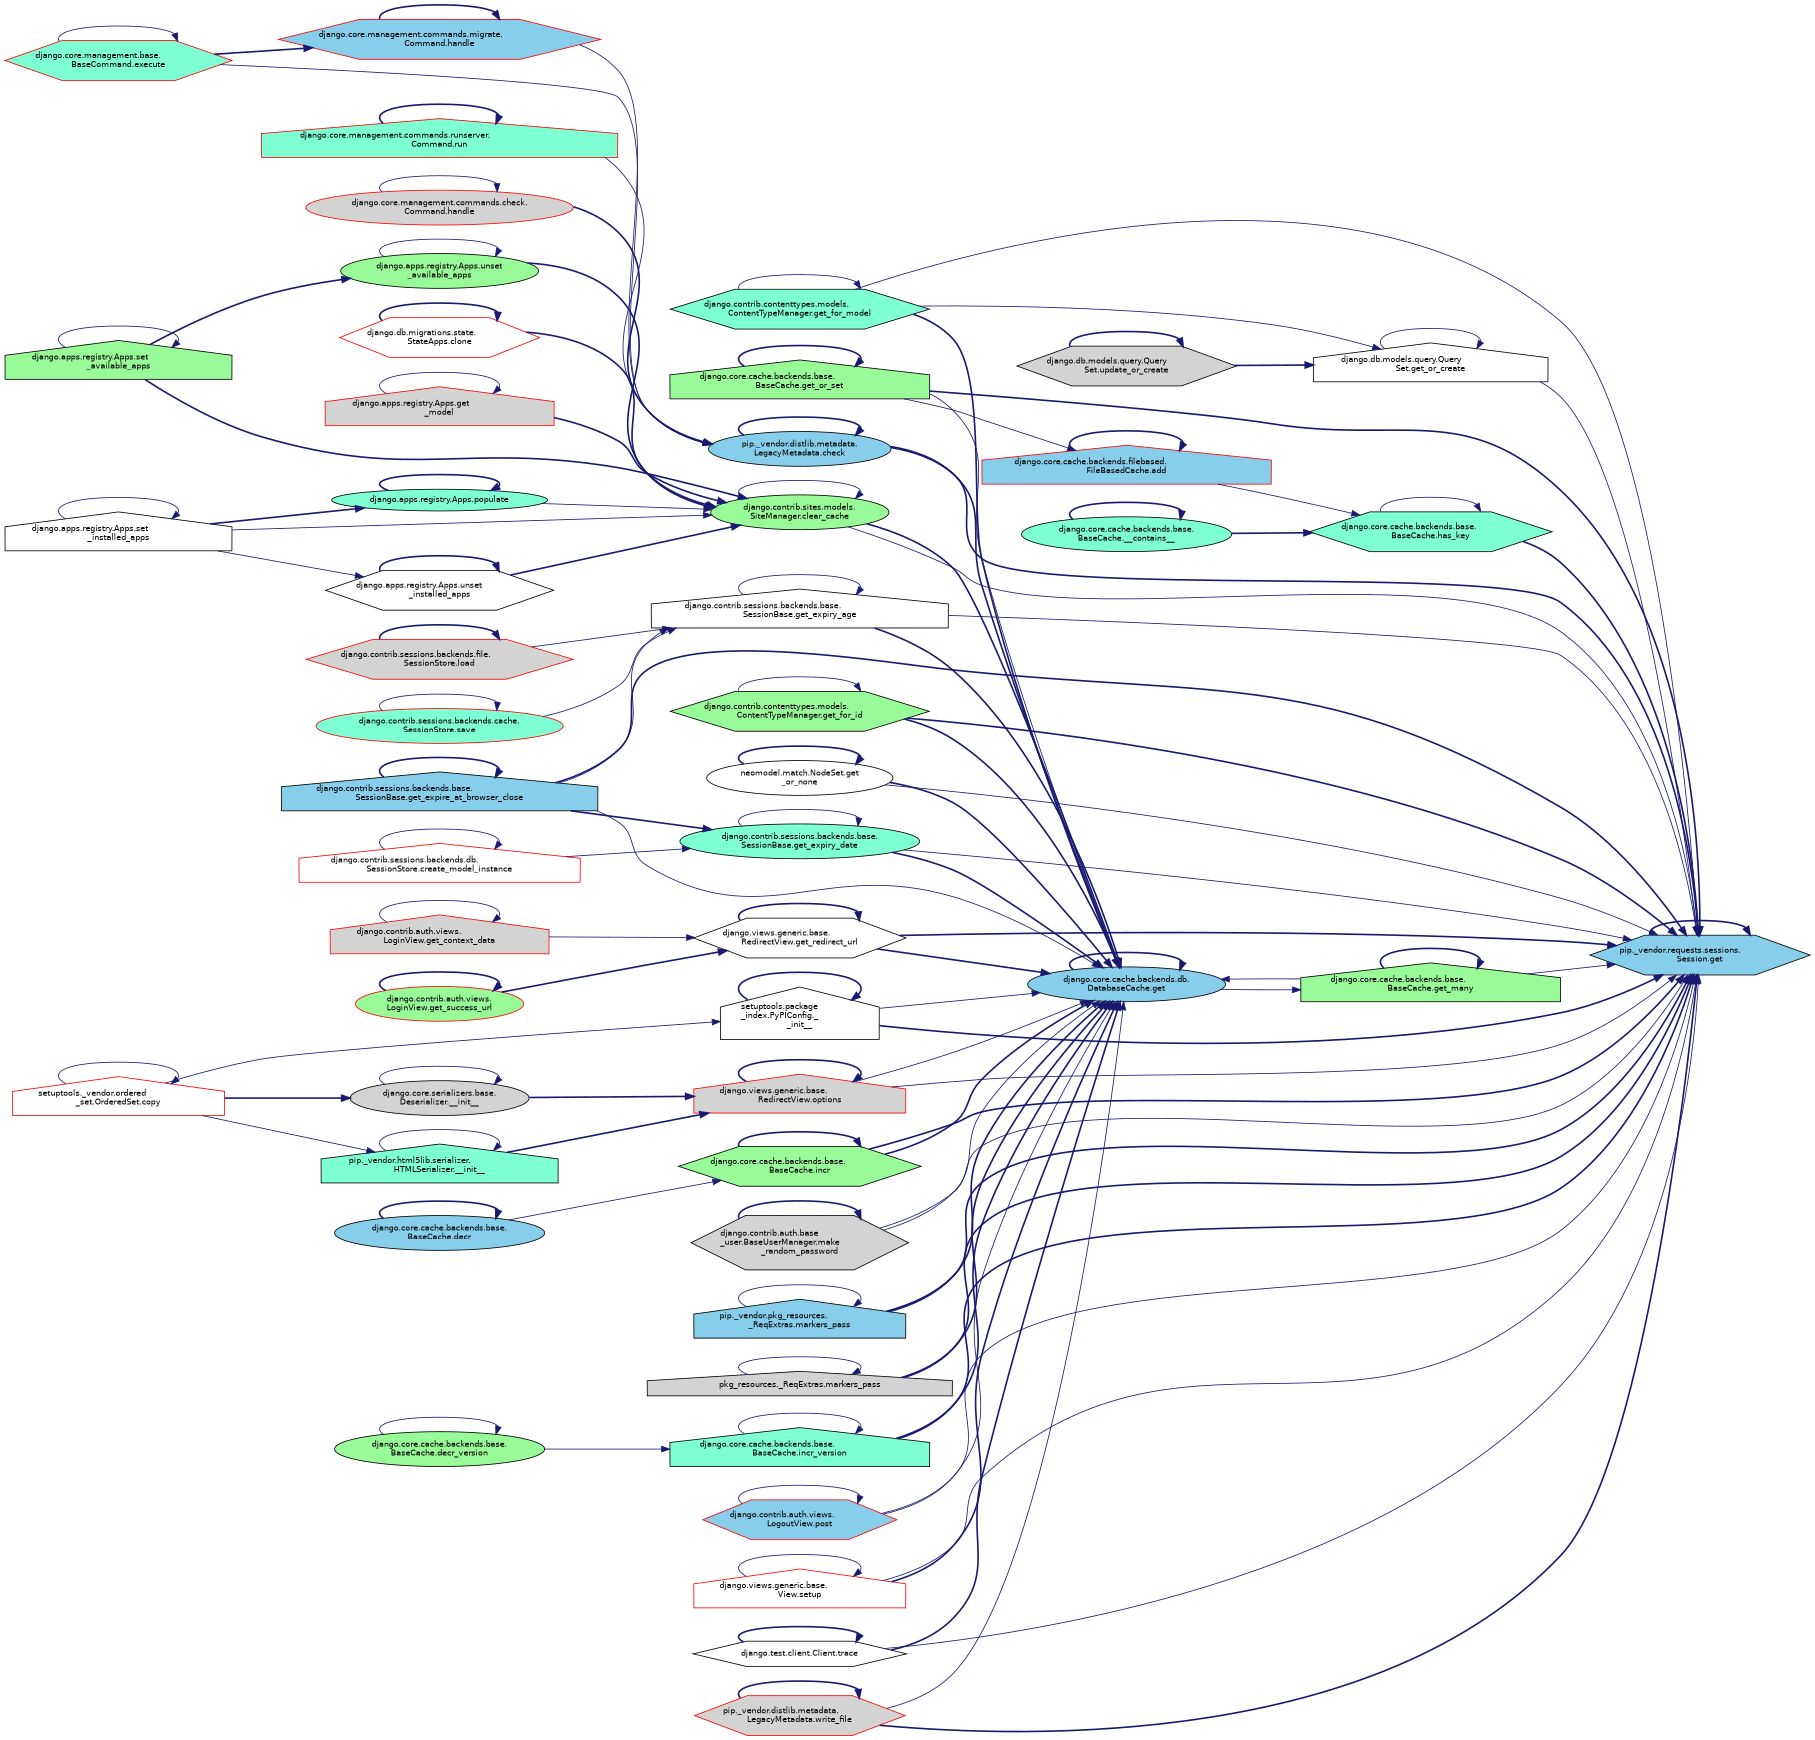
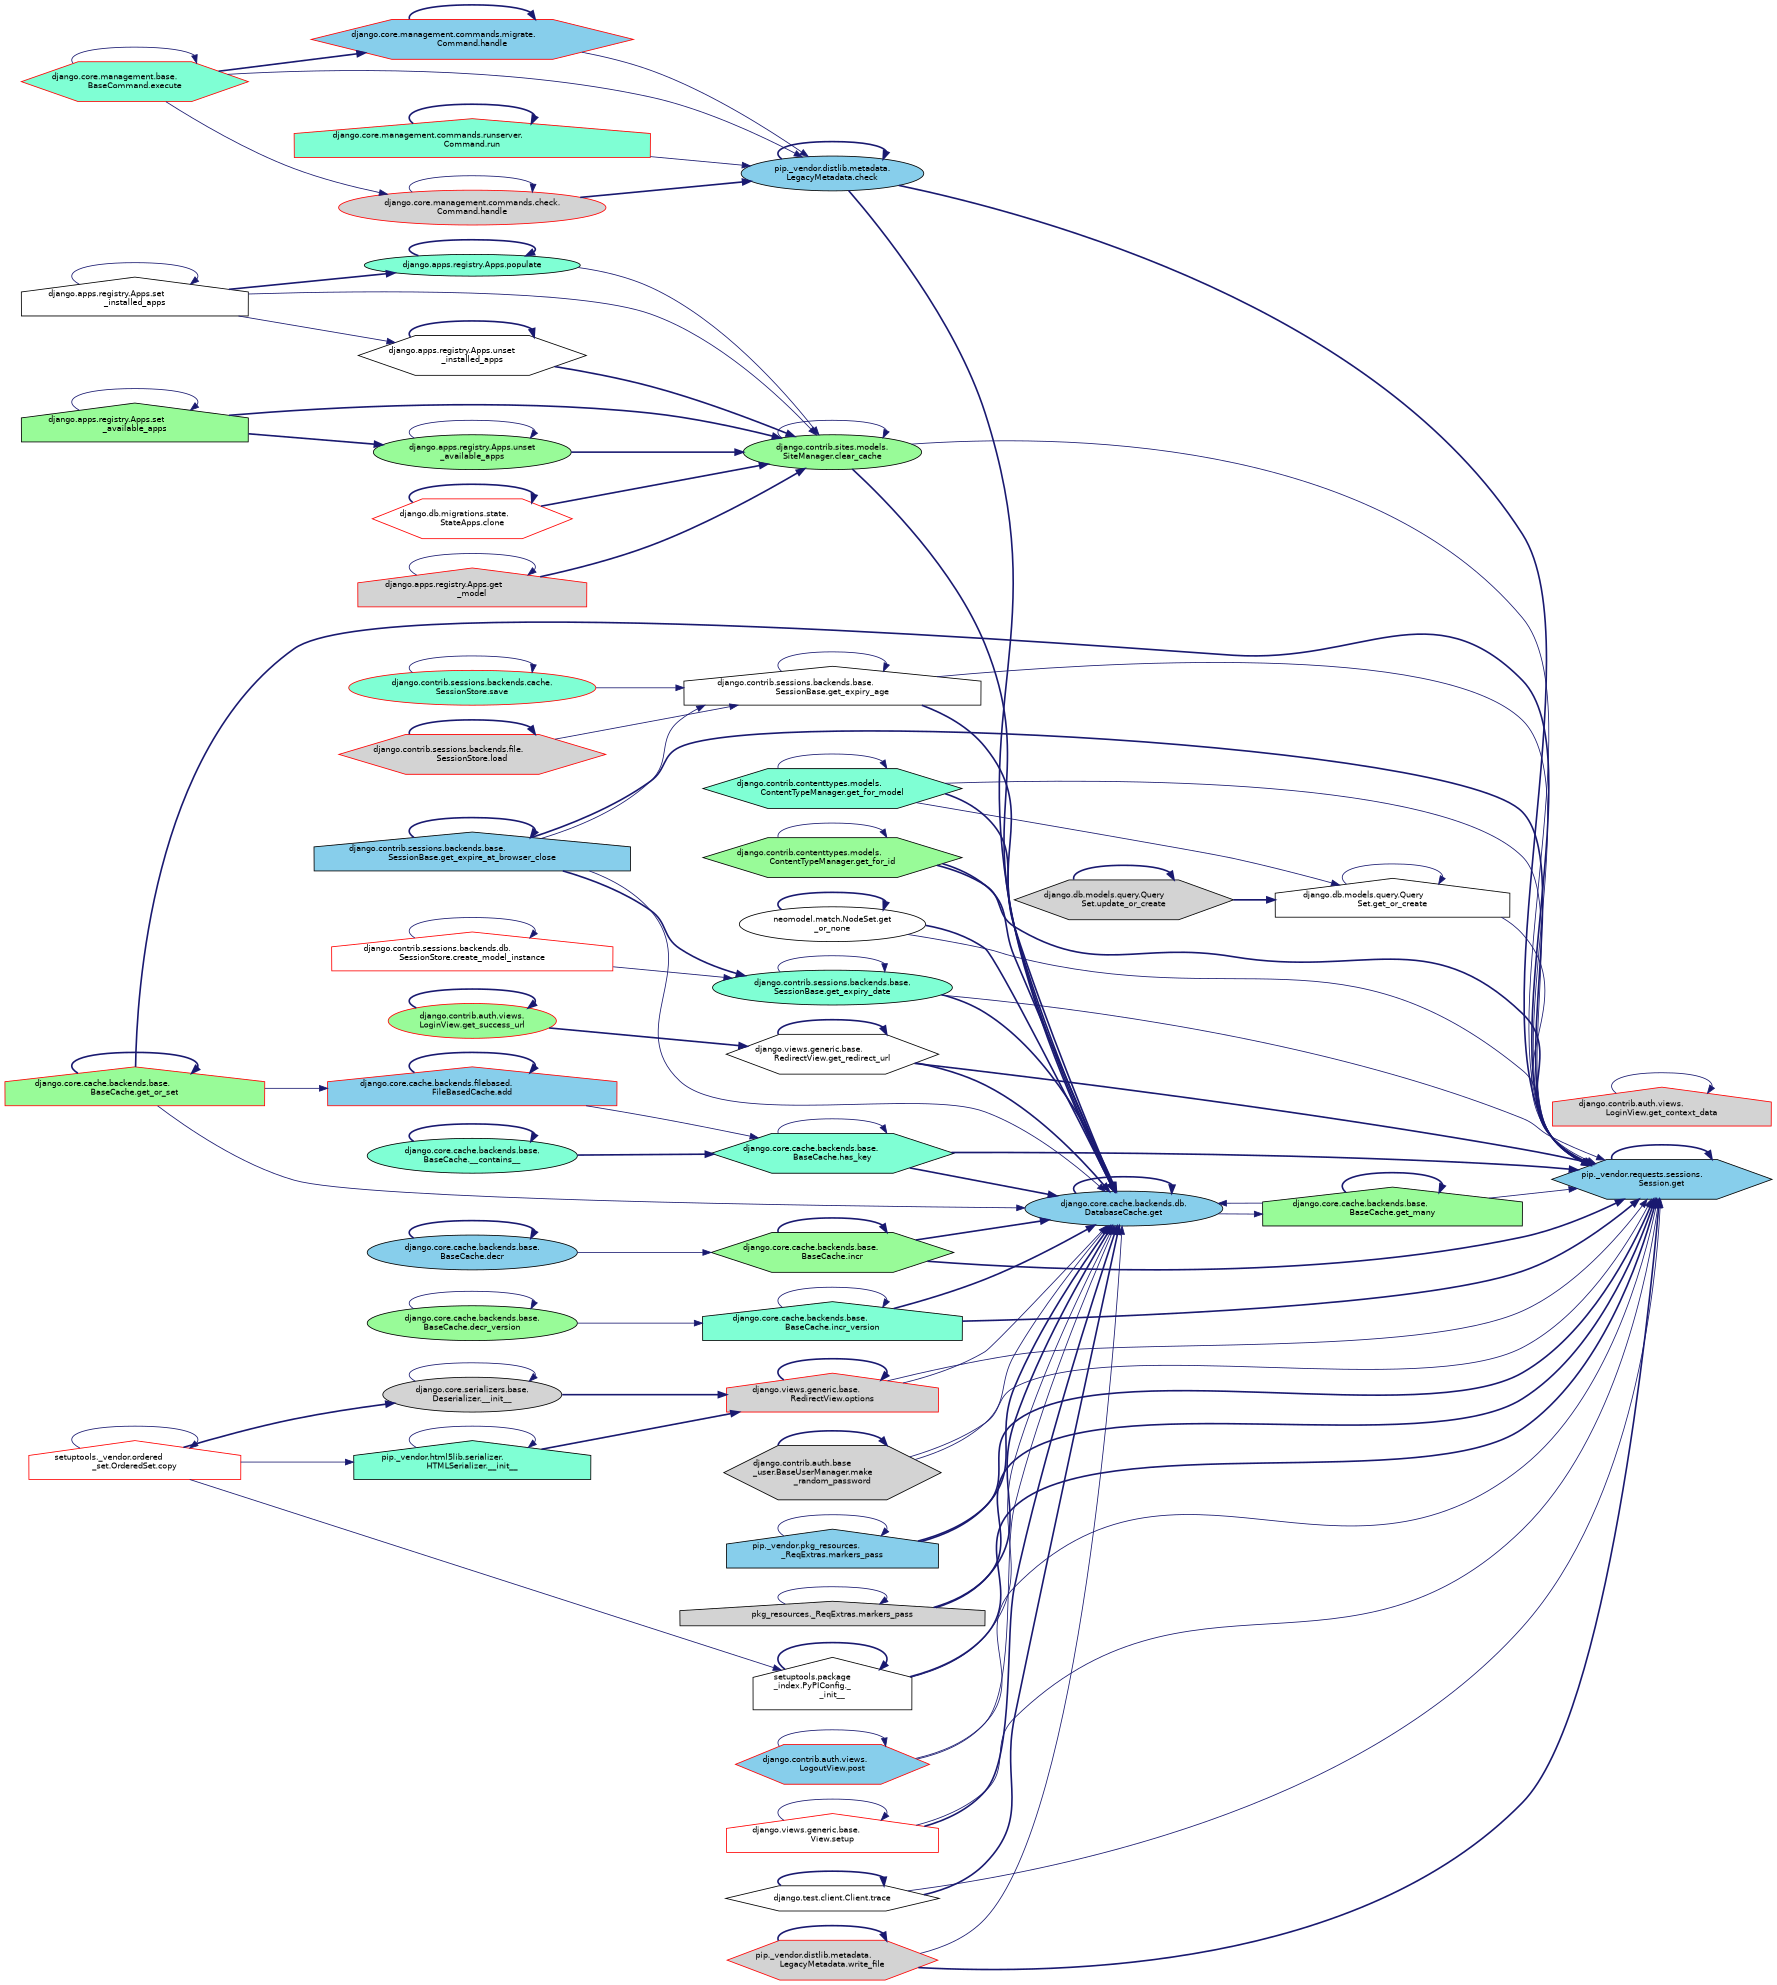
edge "django.core.management.base. BaseCommand.execute" -> "django.core.management.commands.check. Command.handle": added
node "django.core.cache.backends.base. BaseCache.get_or_set": color black -> red
edge "django.contrib.auth.views. LoginView.get_context_data" -> "django.views.generic.base. RedirectView.get_redirect_url": removed
edge "django.core.cache.backends.base. BaseCache.has_key" -> "django.core.cache.backends.db. DatabaseCache.get": added
